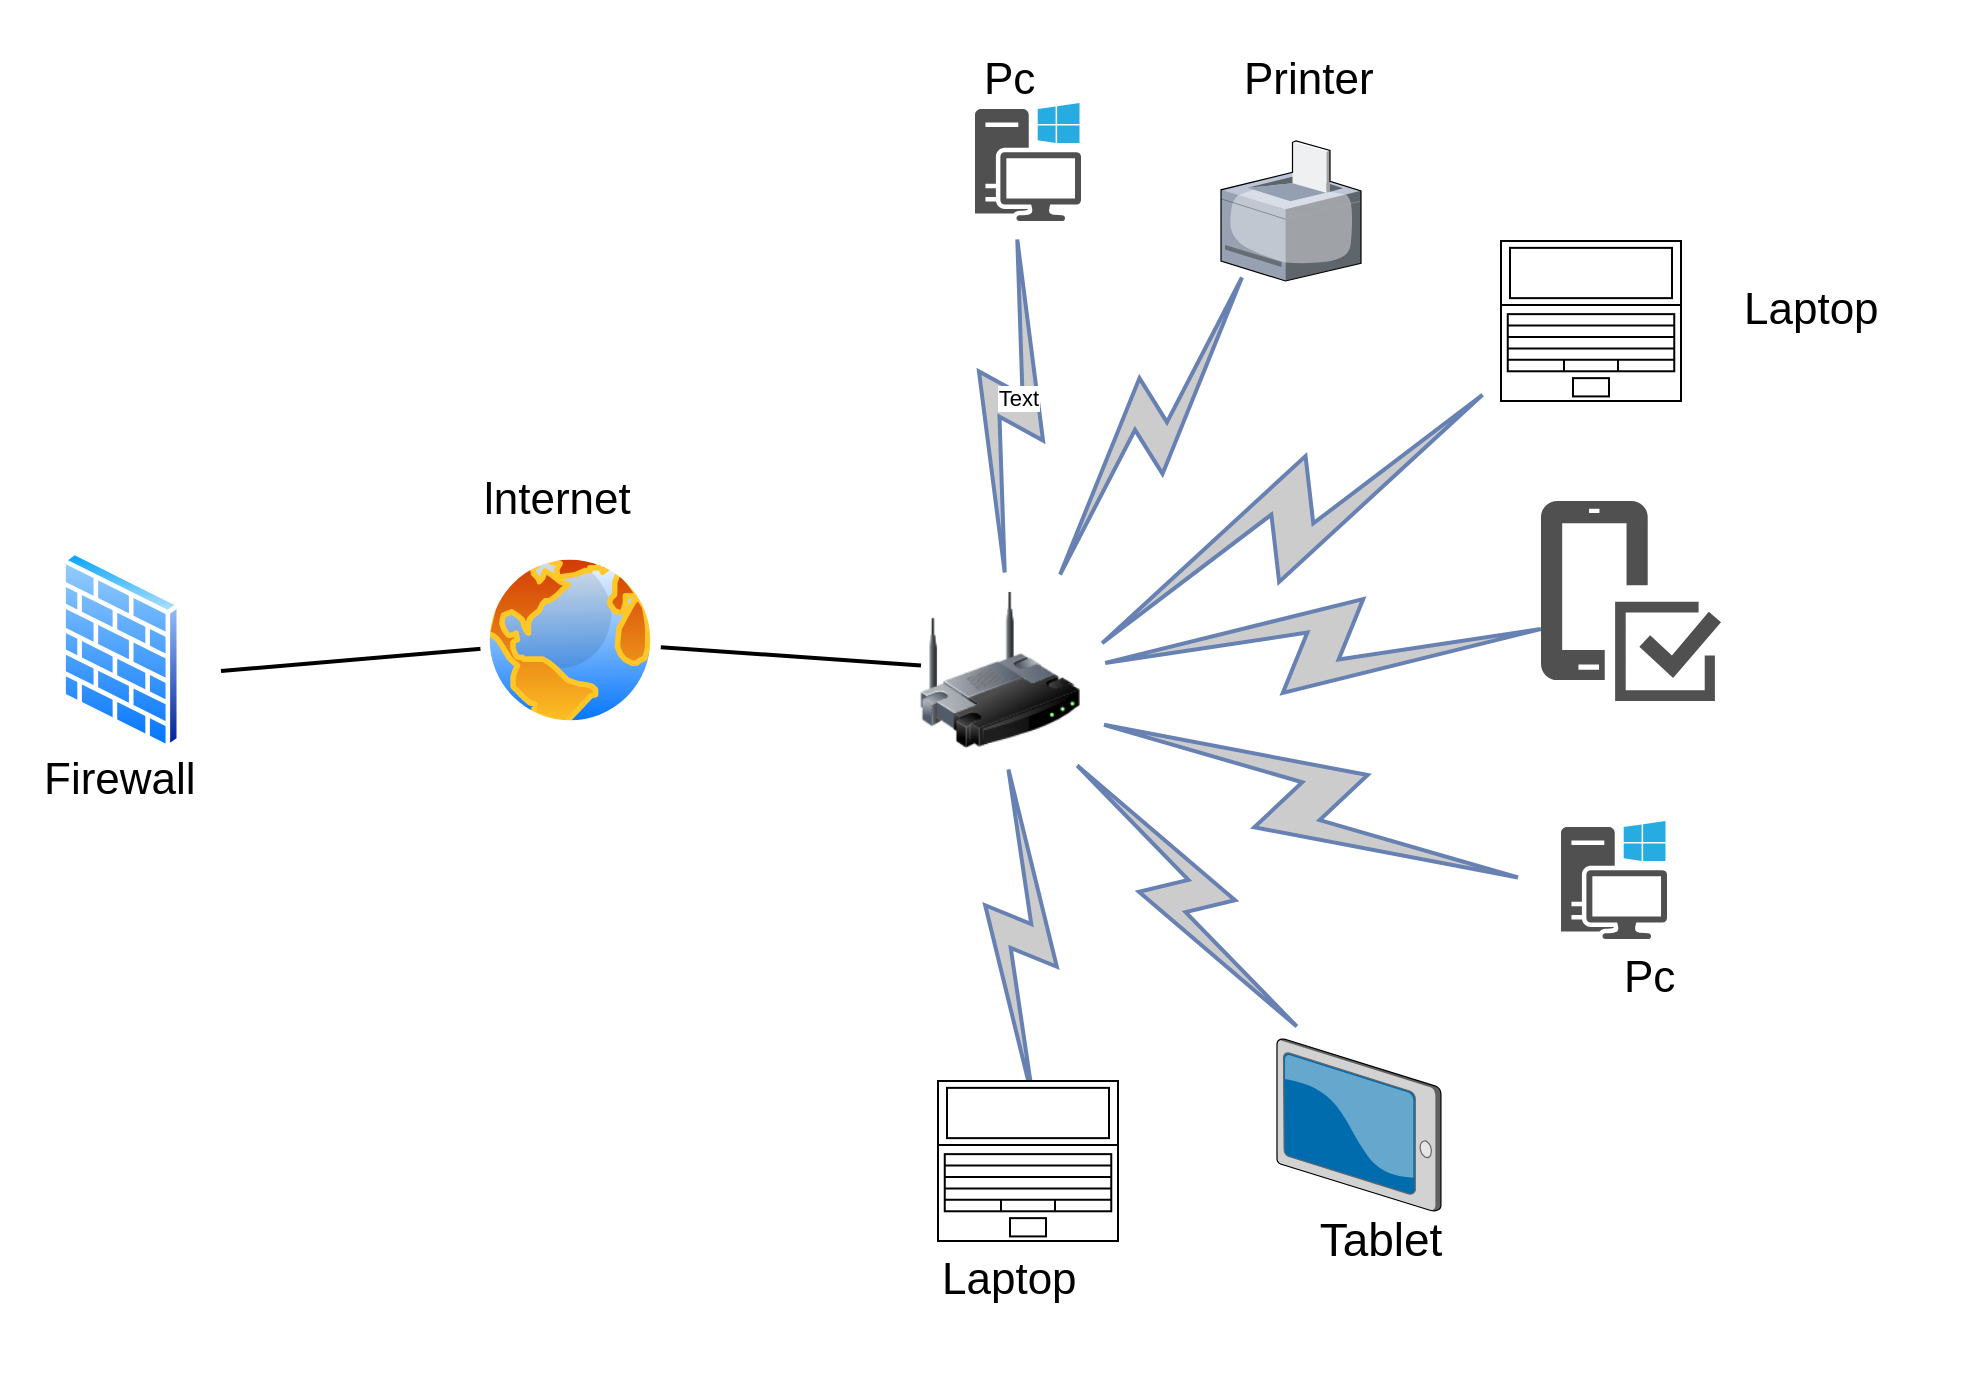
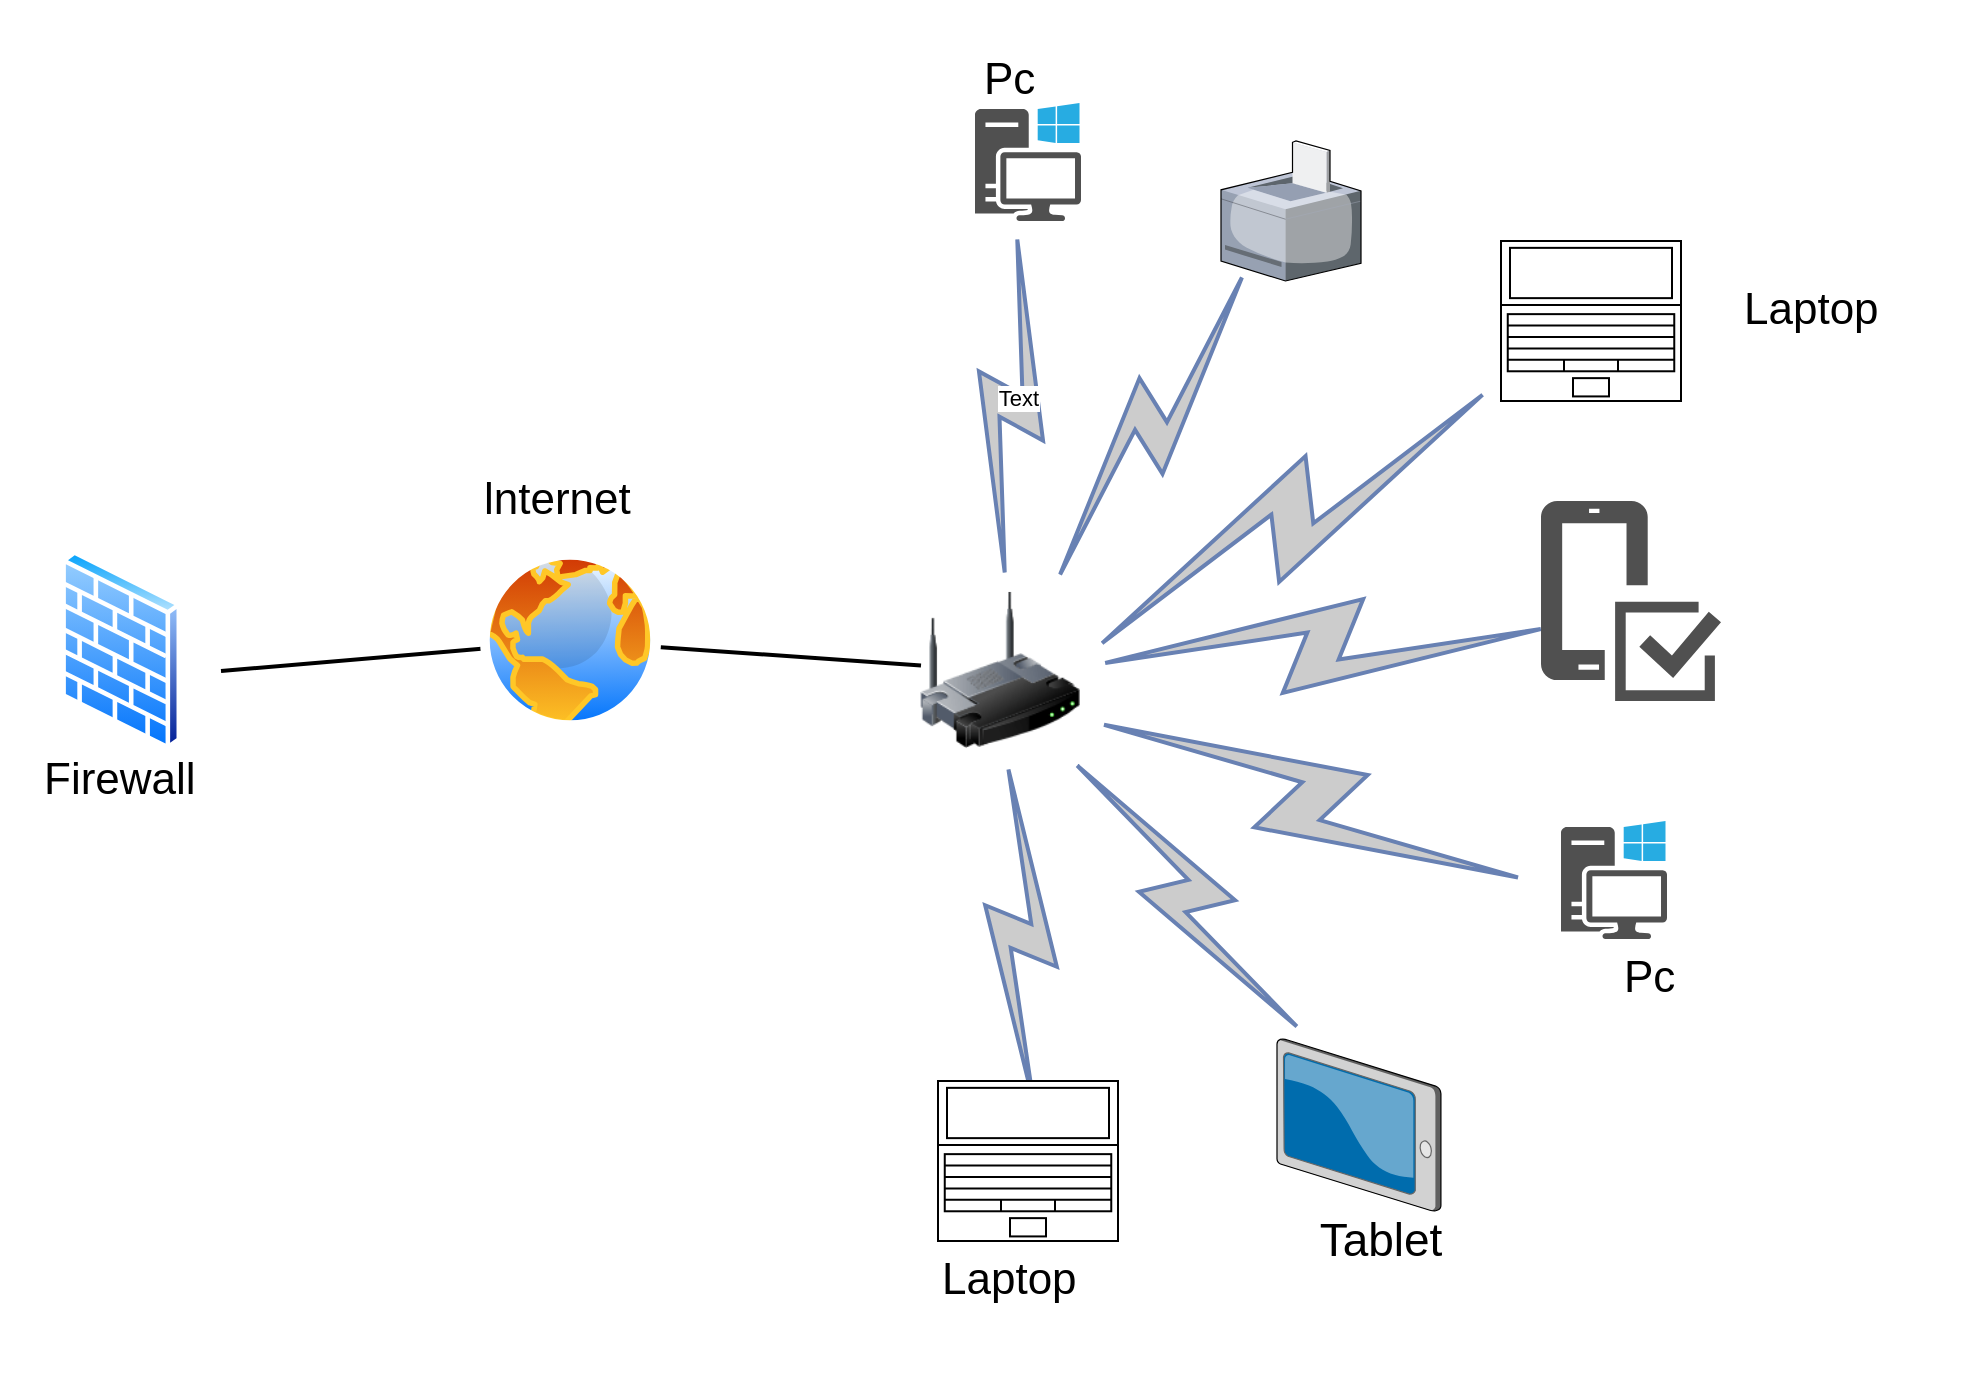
node "Printer": removed
